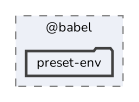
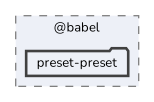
node "preset-env": label "preset-env" -> "preset-preset"
